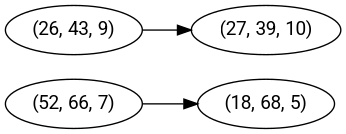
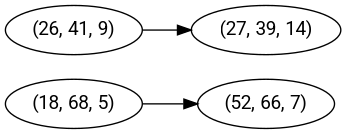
node "(26, 43, 9)": label "(26, 43, 9)" -> "(26, 41, 9)"
node "(27, 39, 10)": label "(27, 39, 10)" -> "(27, 39, 14)"
edge "(52, 66, 7)" -> "(18, 68, 5)": reversed
